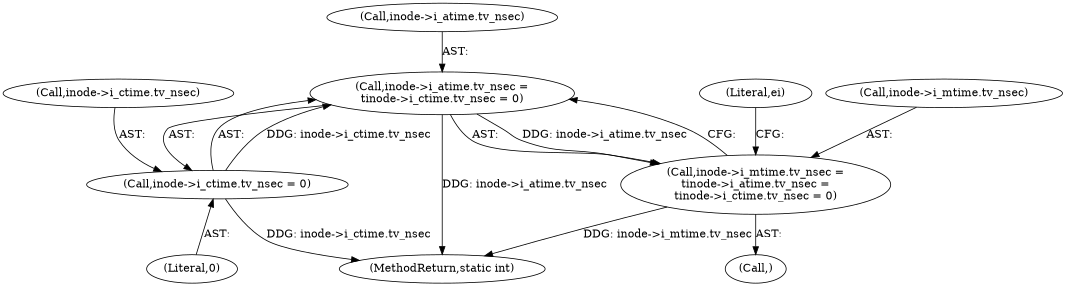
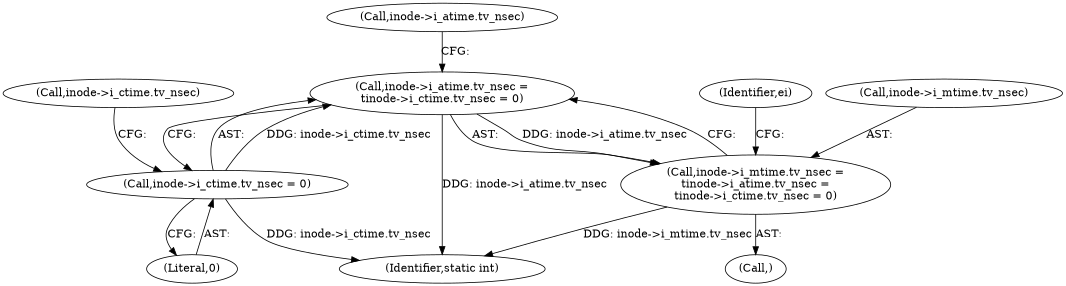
edge "(Call,inode->i_atime.tv_nsec)" -> "(Call,inode->i_atime.tv_nsec = tinode->i_ctime.tv_nsec = 0)": label "AST: " -> "CFG: "
node "(Literal,ei)": label "(Literal,ei)" -> "(Identifier,ei)"
edge "(Call,inode->i_ctime.tv_nsec)" -> "(Call,inode->i_ctime.tv_nsec = 0)": label "AST: " -> "CFG: "
edge "(Call,inode->i_atime.tv_nsec = tinode->i_ctime.tv_nsec = 0)" -> "(Call,inode->i_ctime.tv_nsec = 0)": label "AST: " -> "CFG: "
edge "(Call,inode->i_ctime.tv_nsec = 0)" -> "(Literal,0)": added, label "CFG:"
node "(MethodReturn,static int)": label "(MethodReturn,static int)" -> "(Identifier,static int)"
